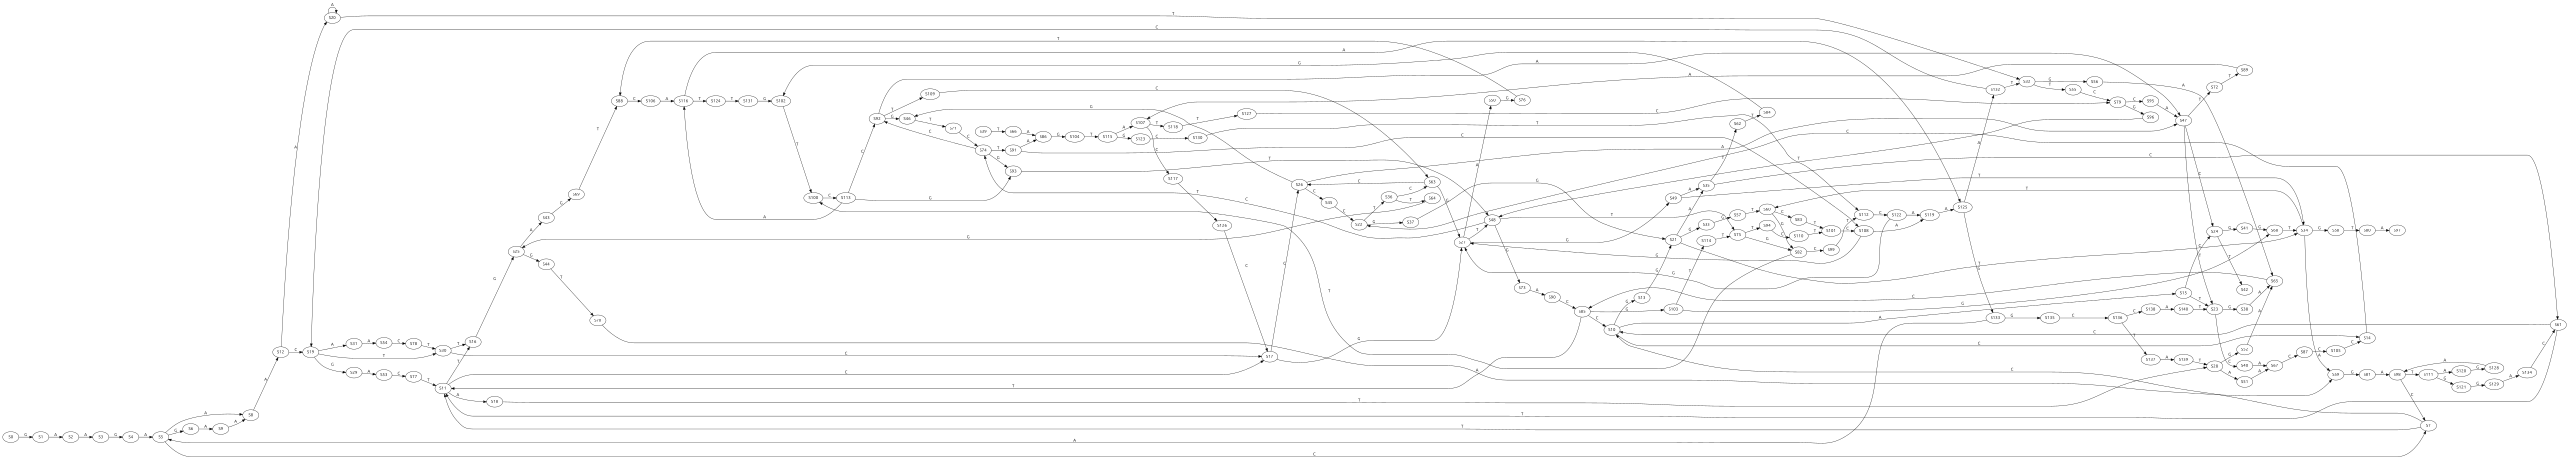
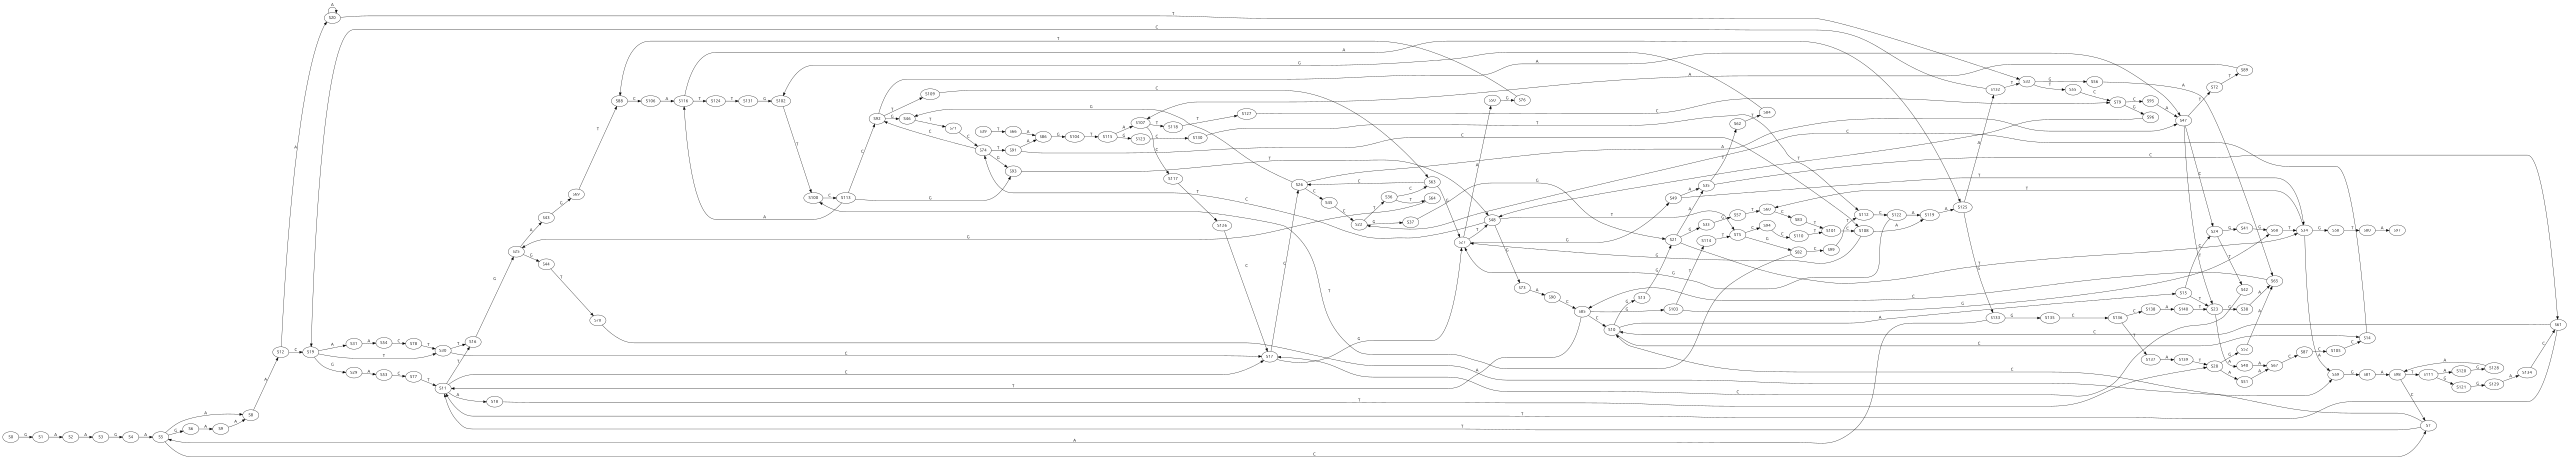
edge "S75" -> "S94": label "T" -> "C"
edge "S60" -> "S82": removed, label "G"
edge "S23" -> "S40": label "C" -> "A"
edge "S42" -> "S17": added, label "C"
